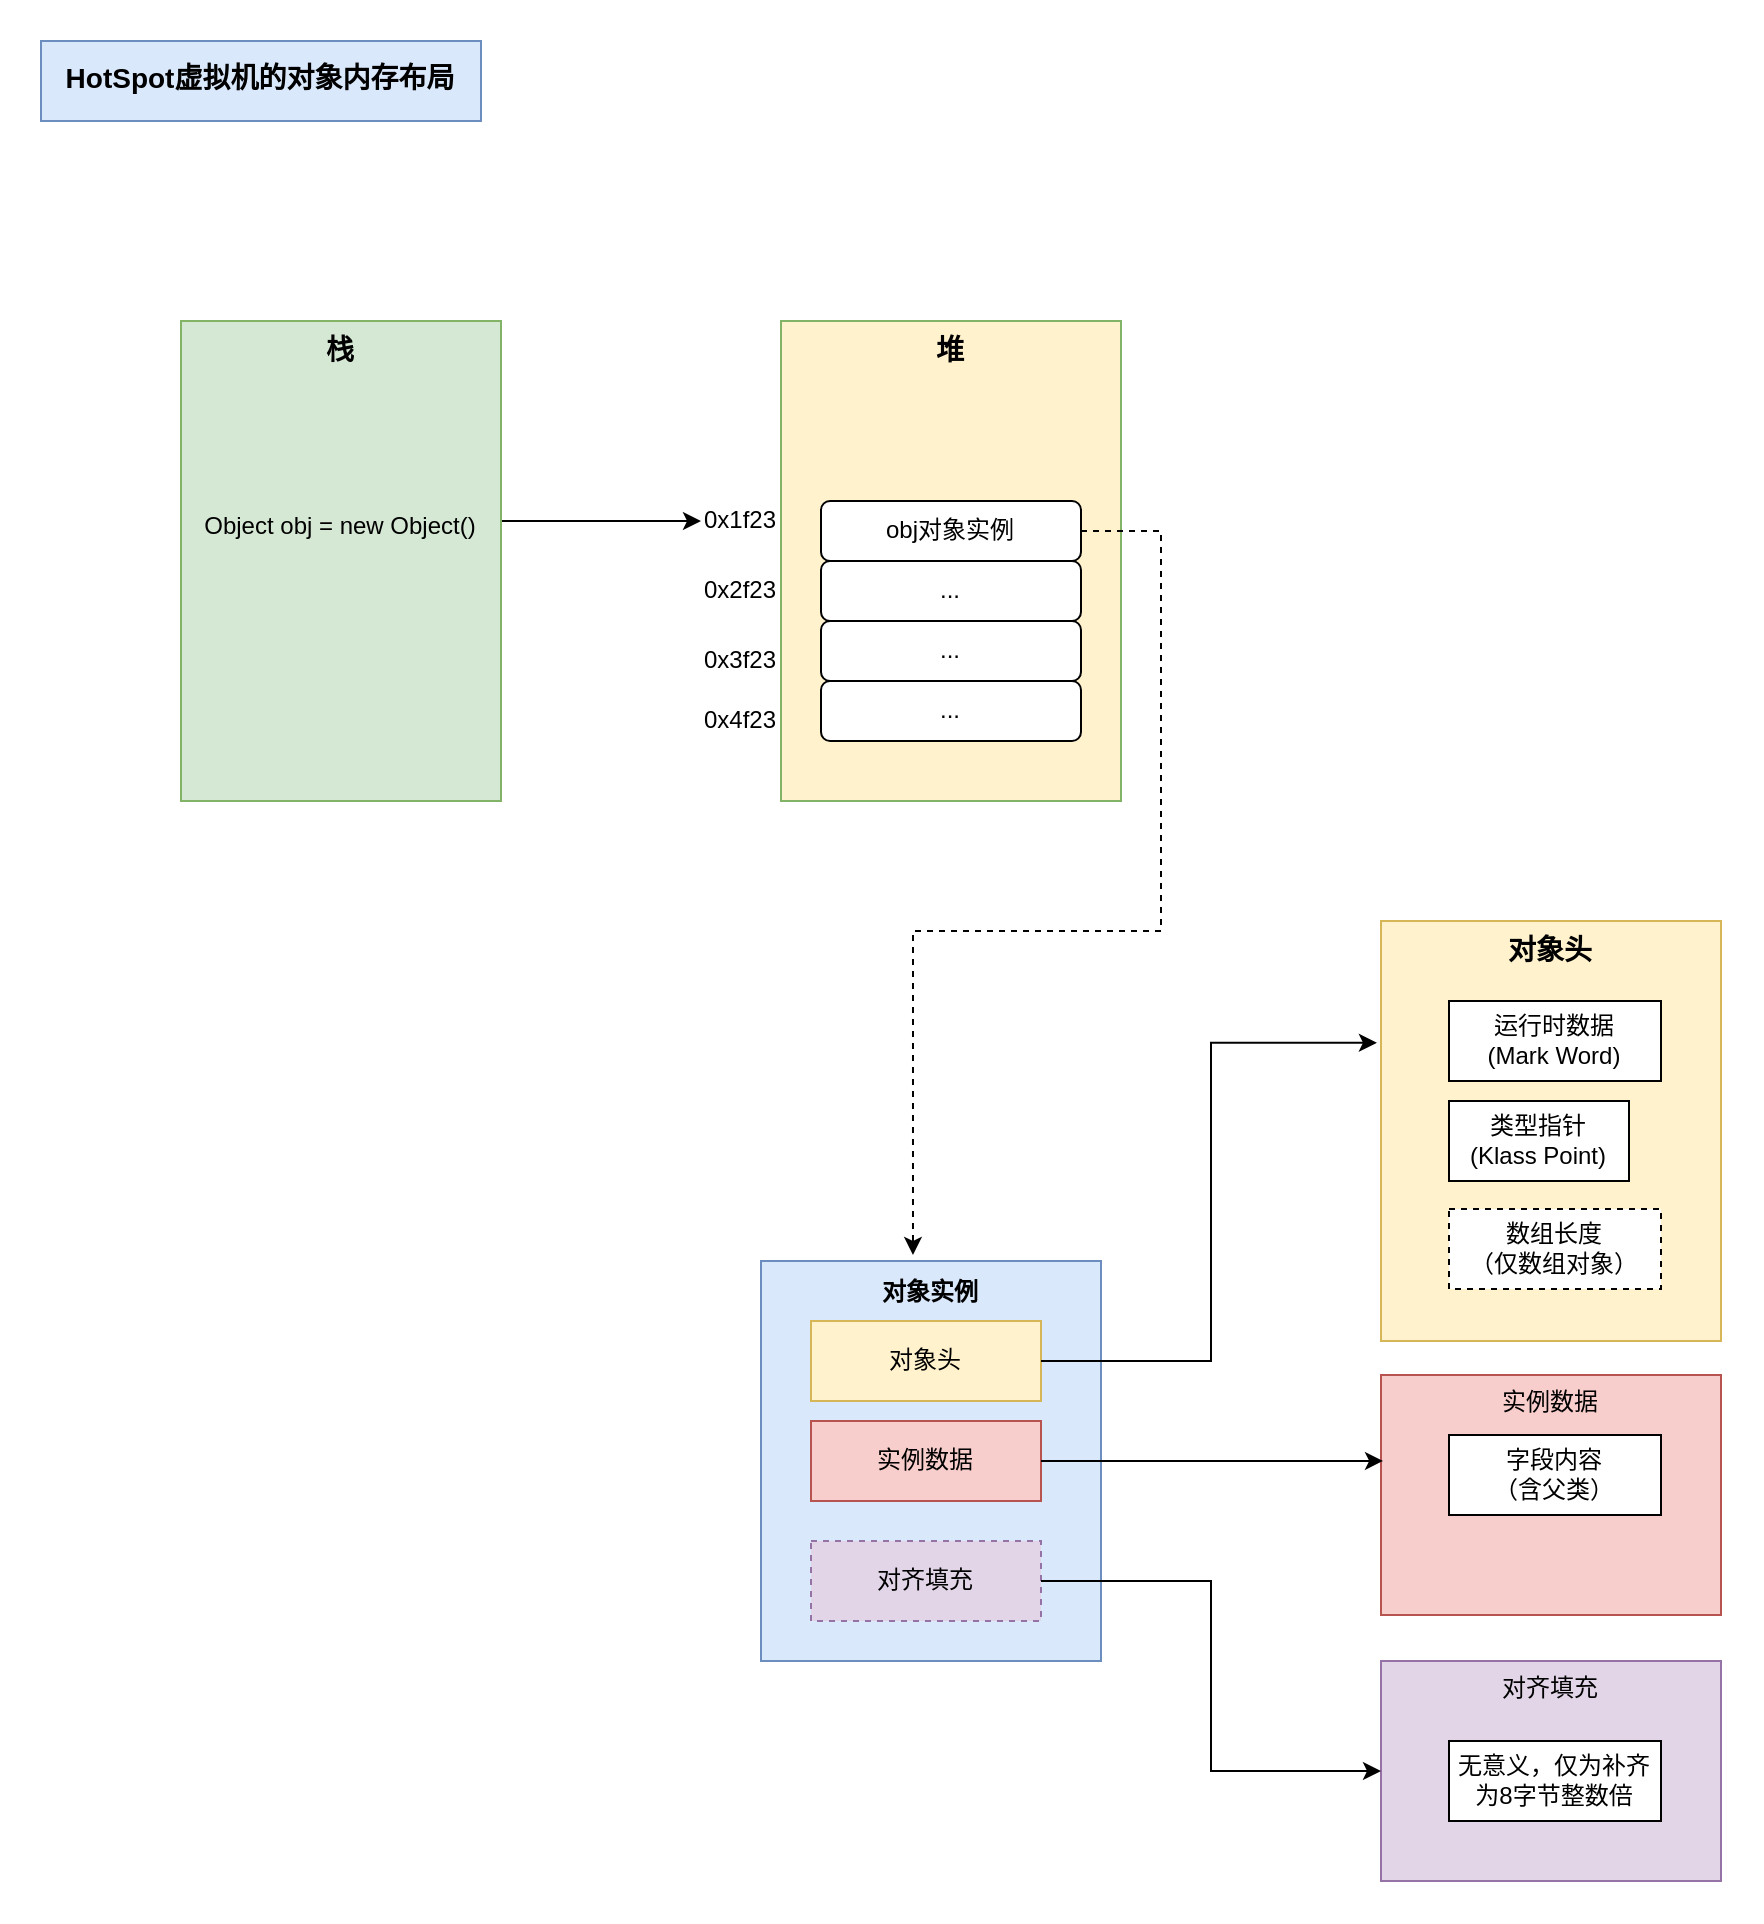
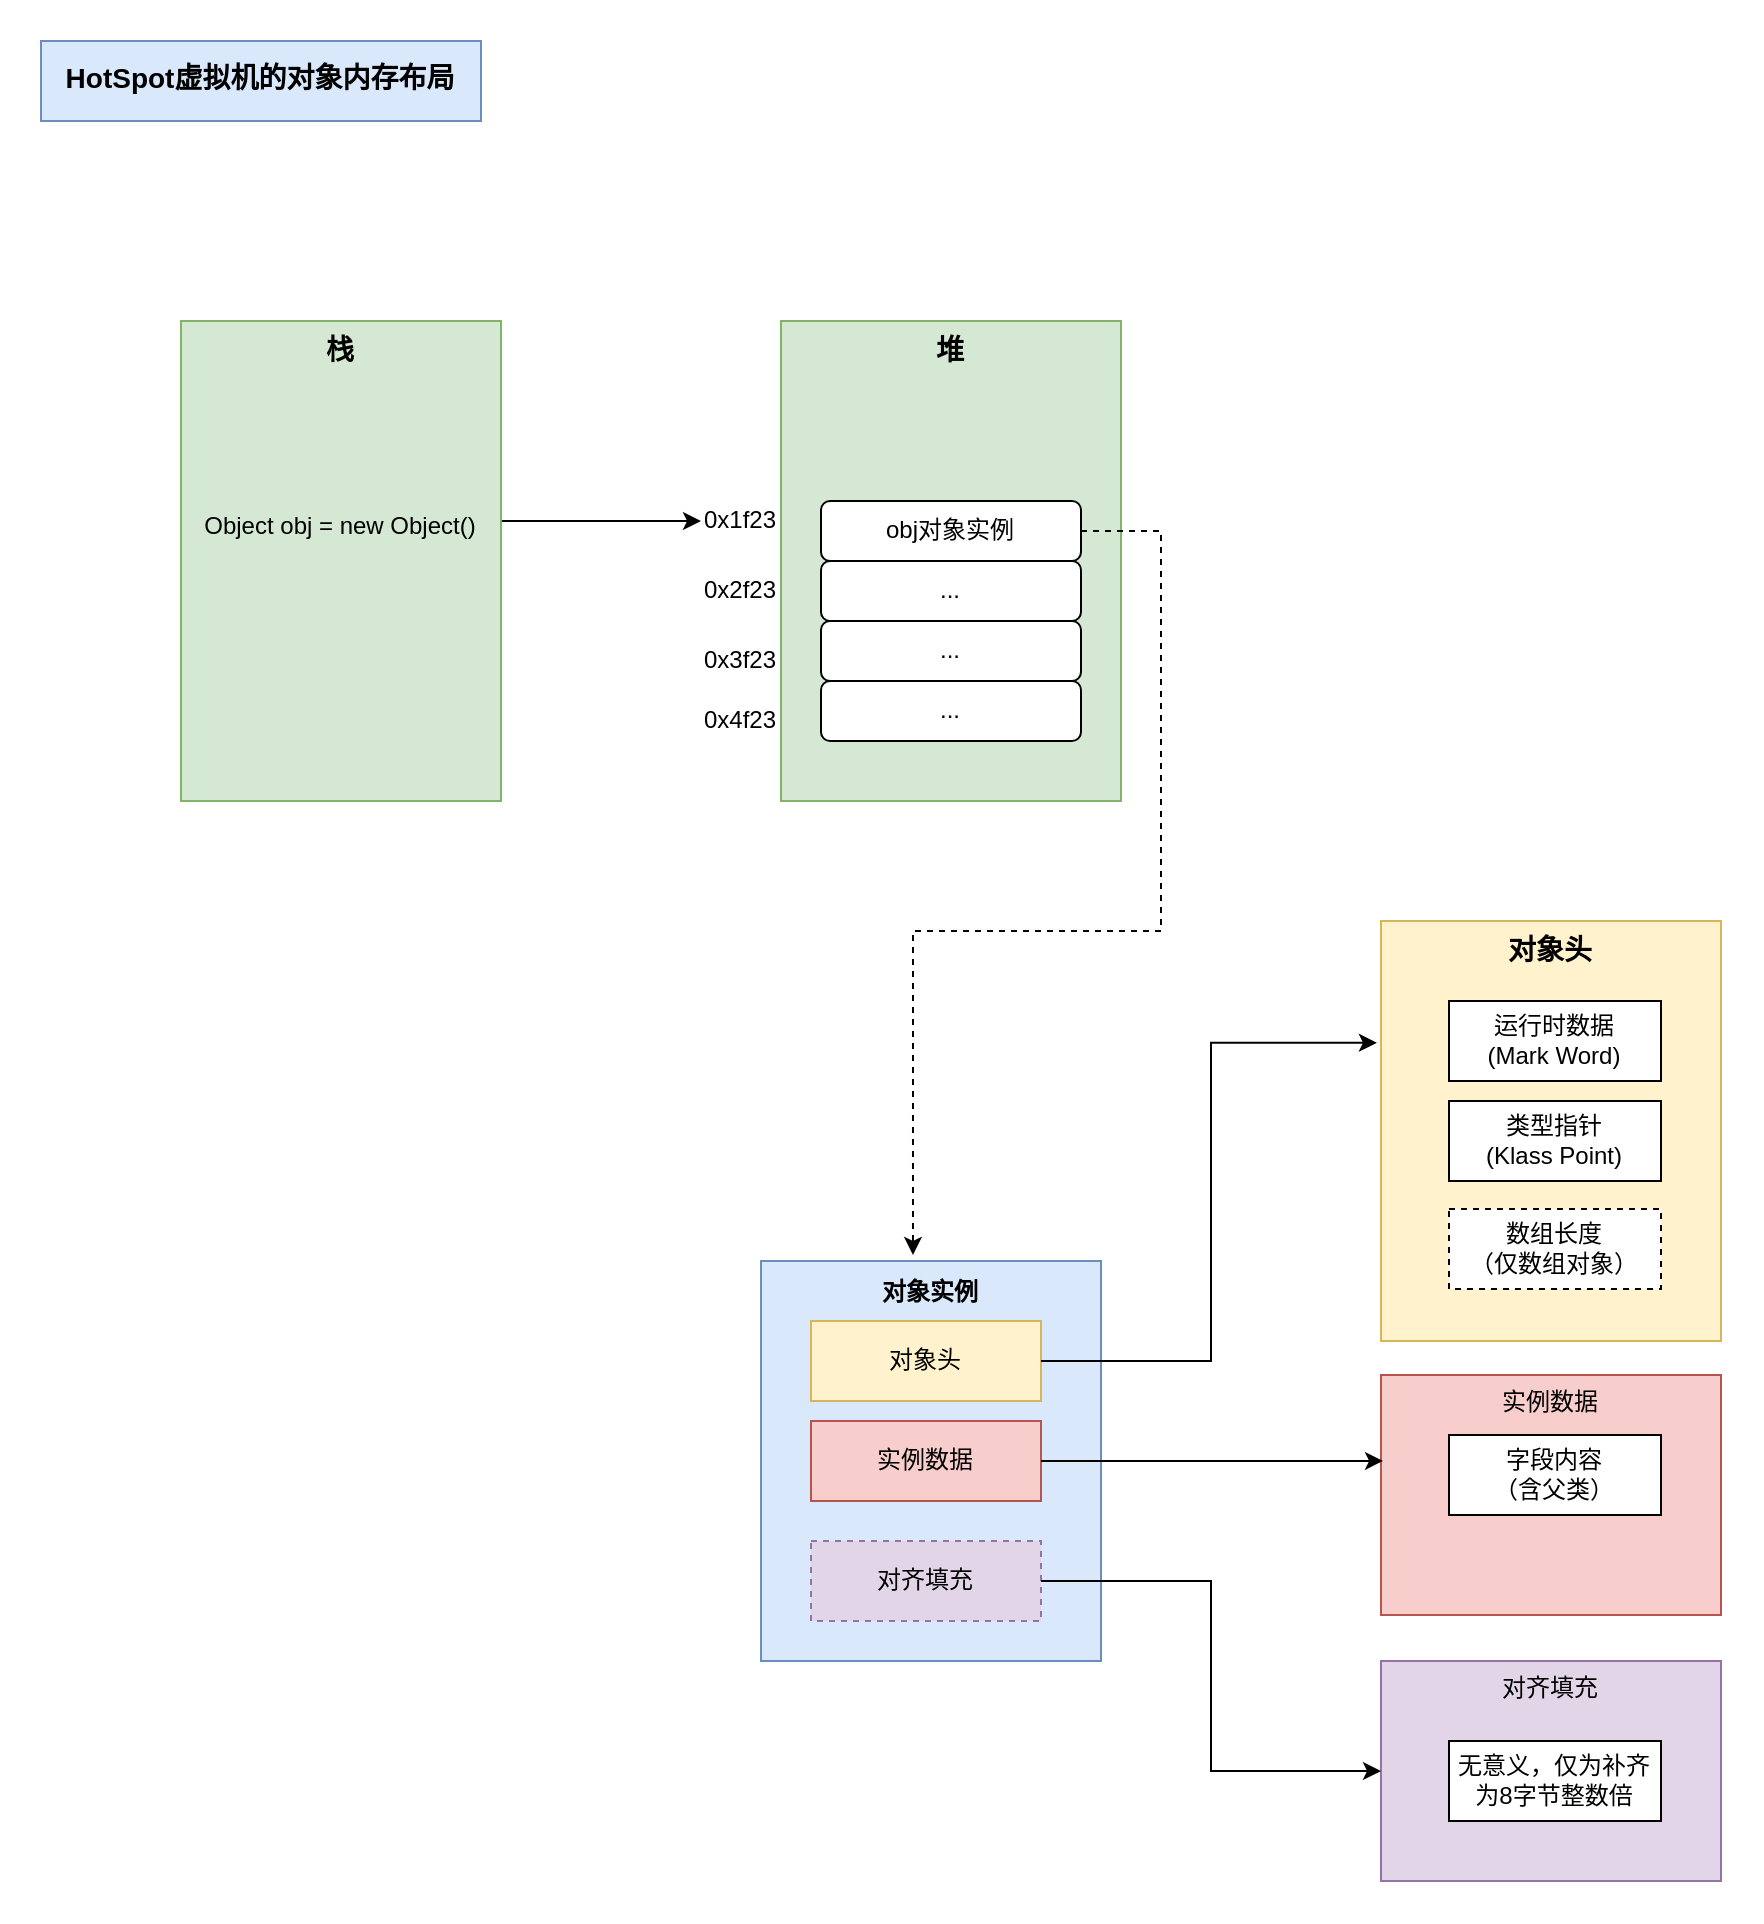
node "堆": fillcolor #fff2cc -> #d5e8d4
node "类型指针 (Klass Point)": size 180x80 -> 212x80
